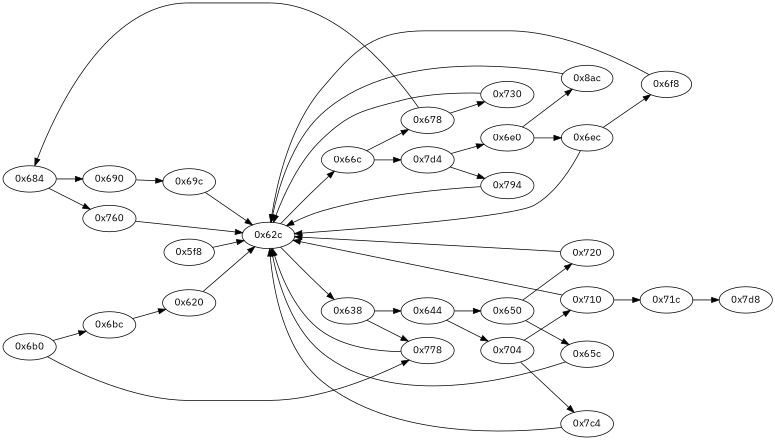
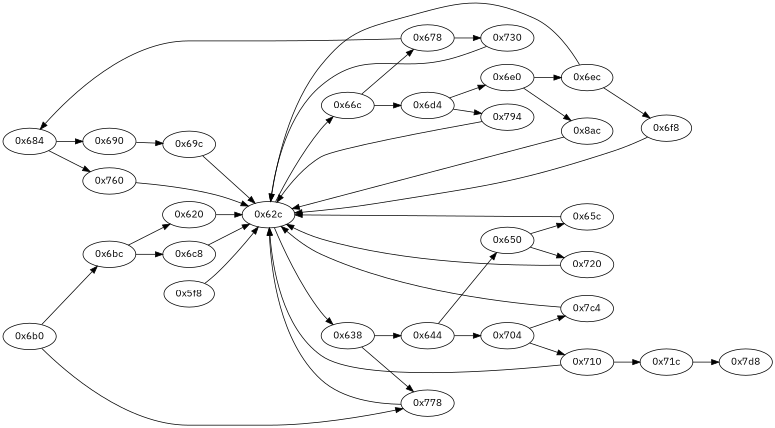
node "0x7d4": label "0x7d4" -> "0x6d4"
node "0x6c8": added
